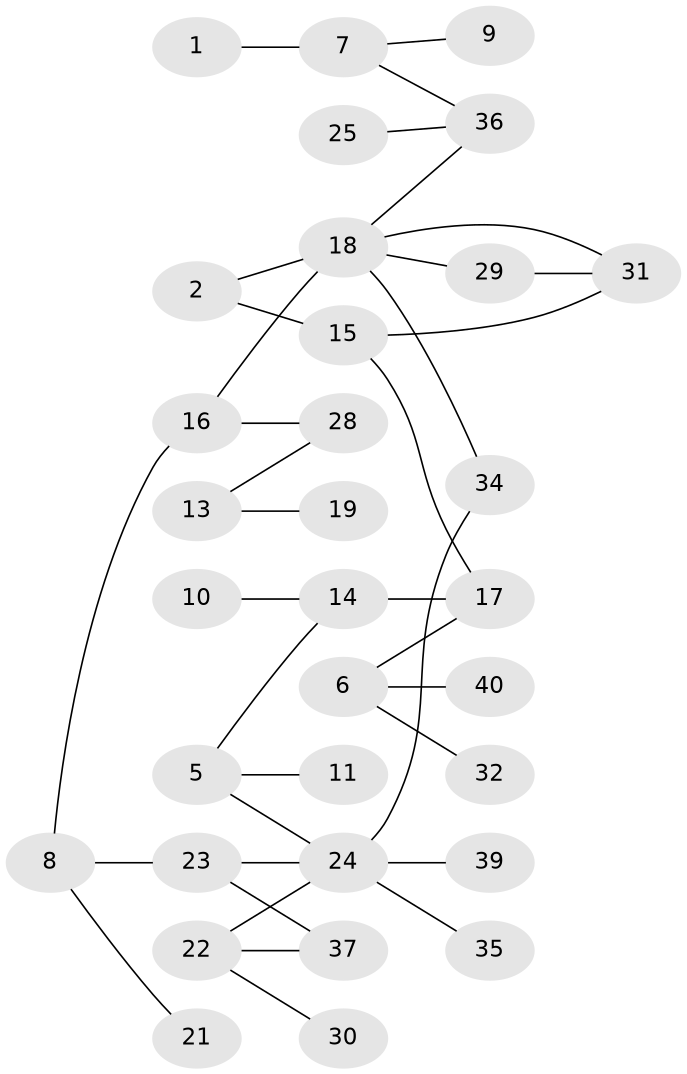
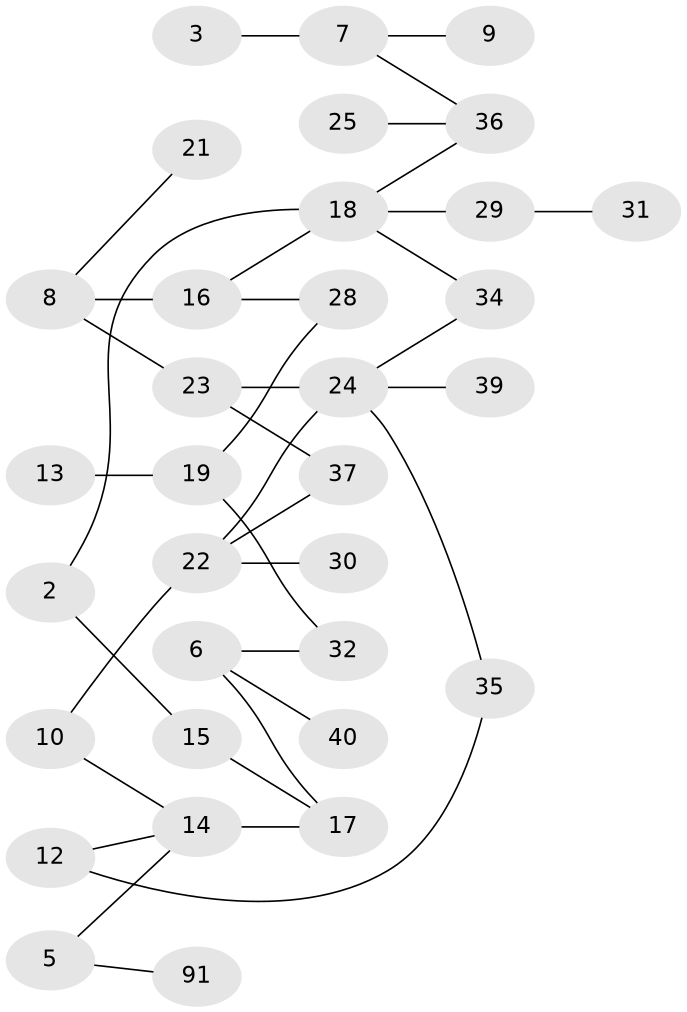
node "1": label "1" -> "3"
edge "18" -- "31": removed
edge "31" -- "15": removed
edge "28" -- "13": now "28" -- "19"
edge "19" -- "32": added
edge "22" -- "10": added
node "11": label "11" -> "91"
edge "5" -- "24": removed
node "12": added
